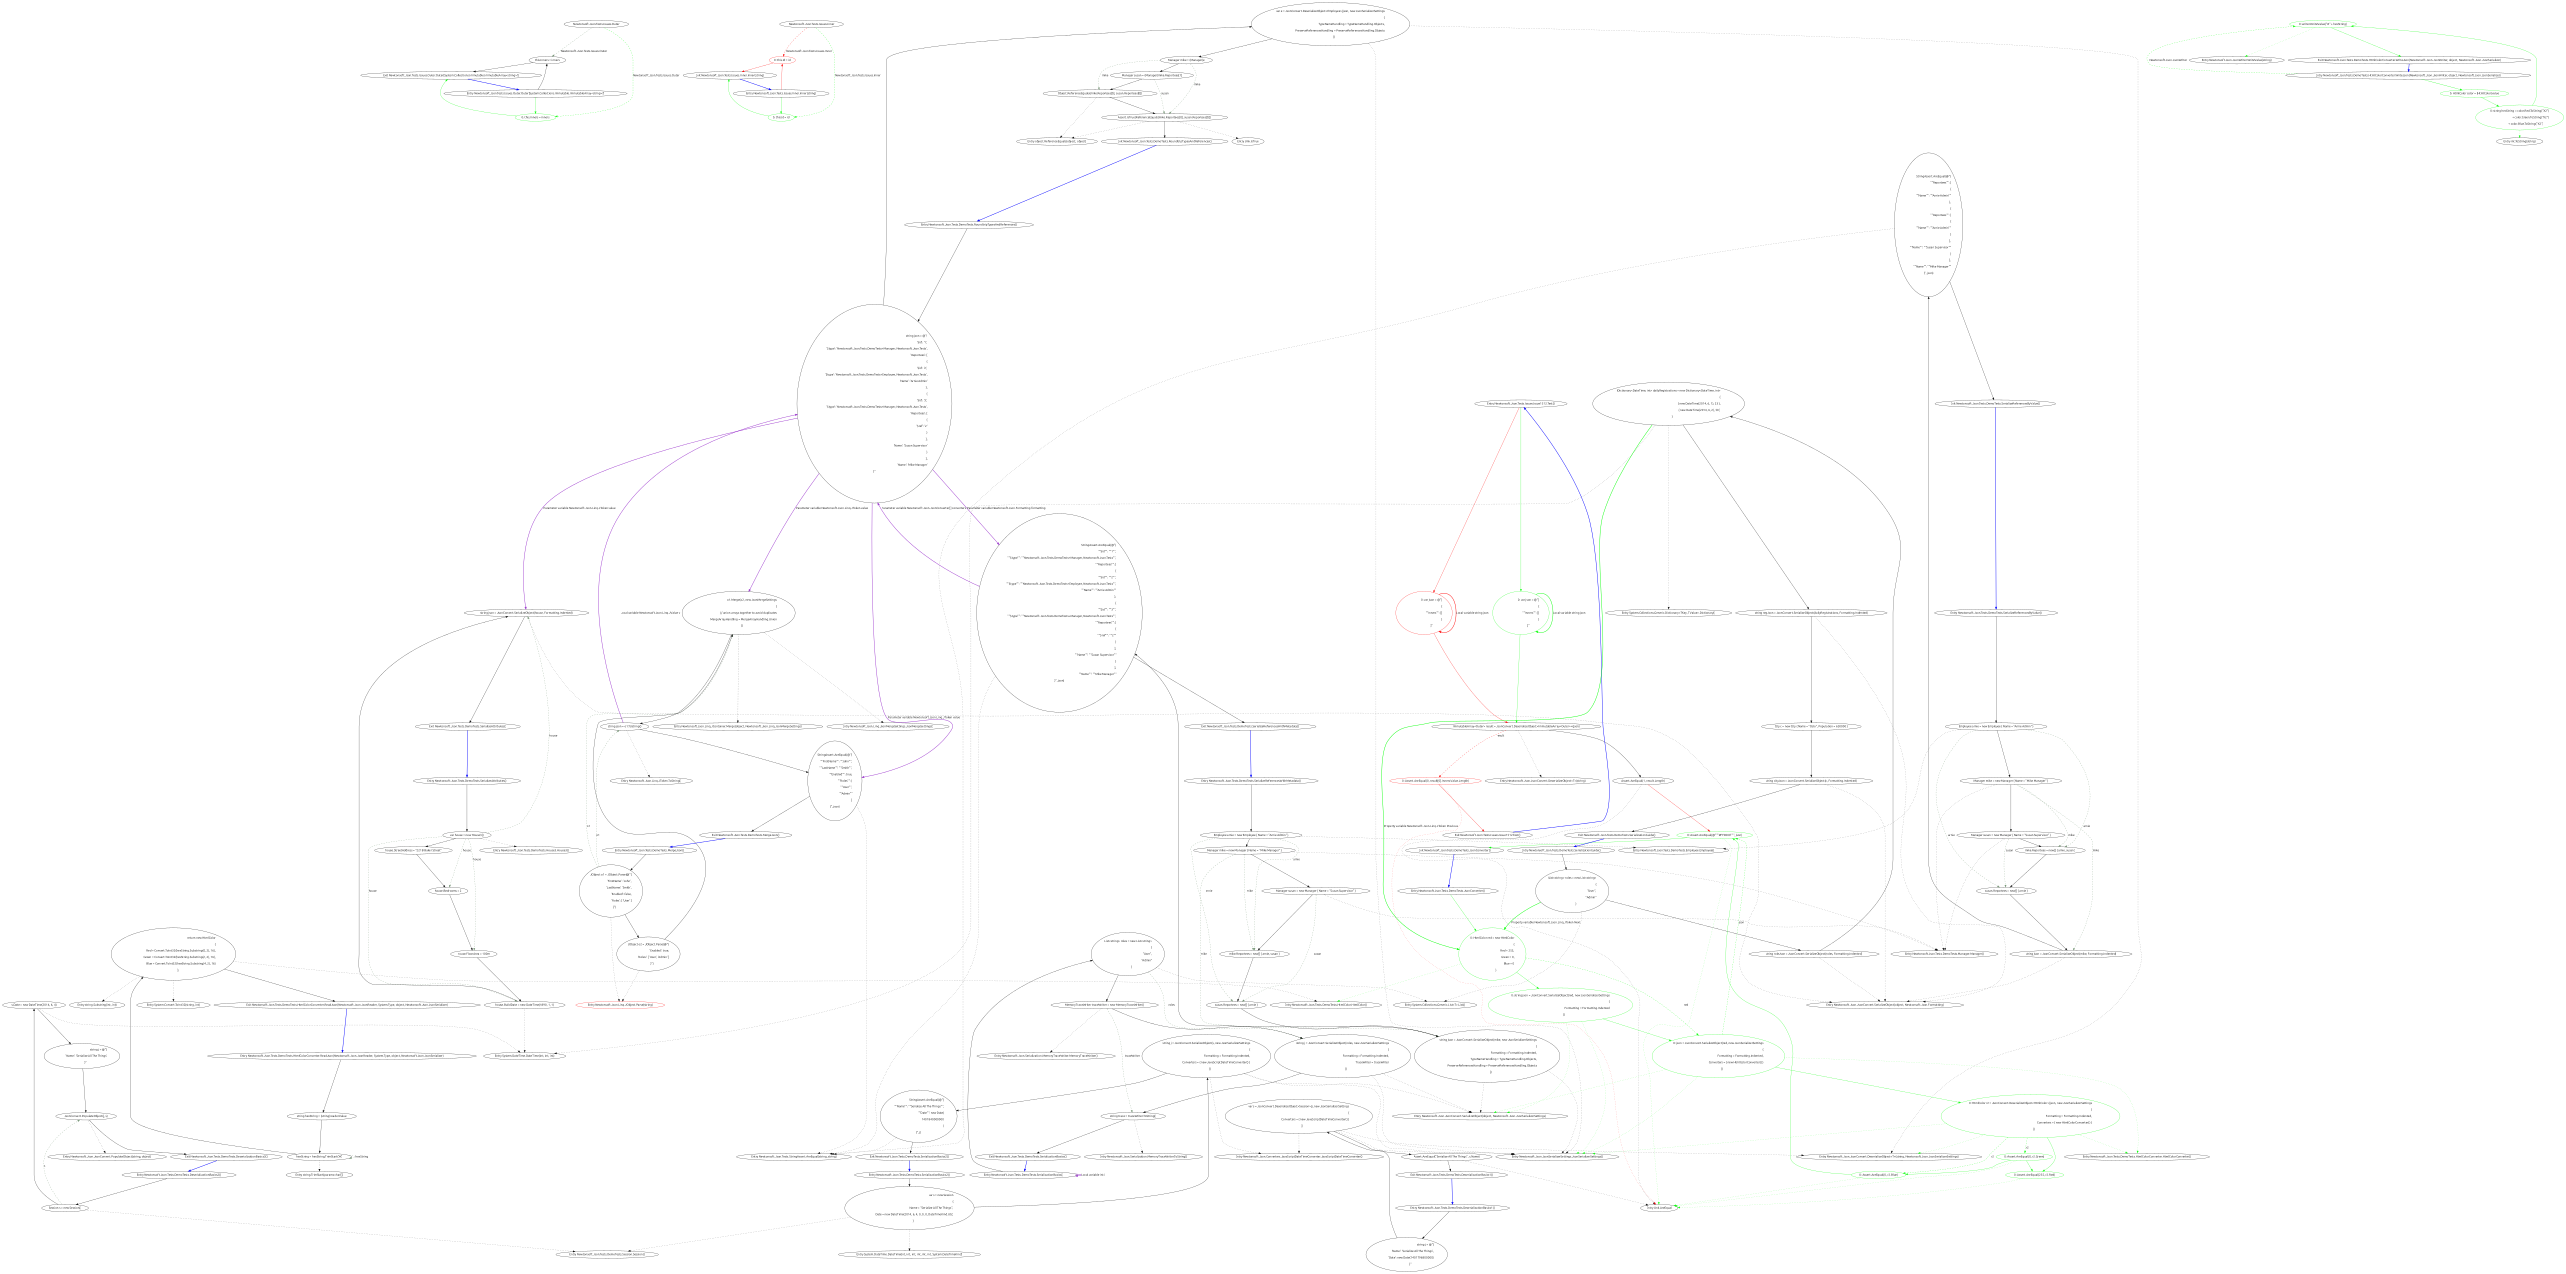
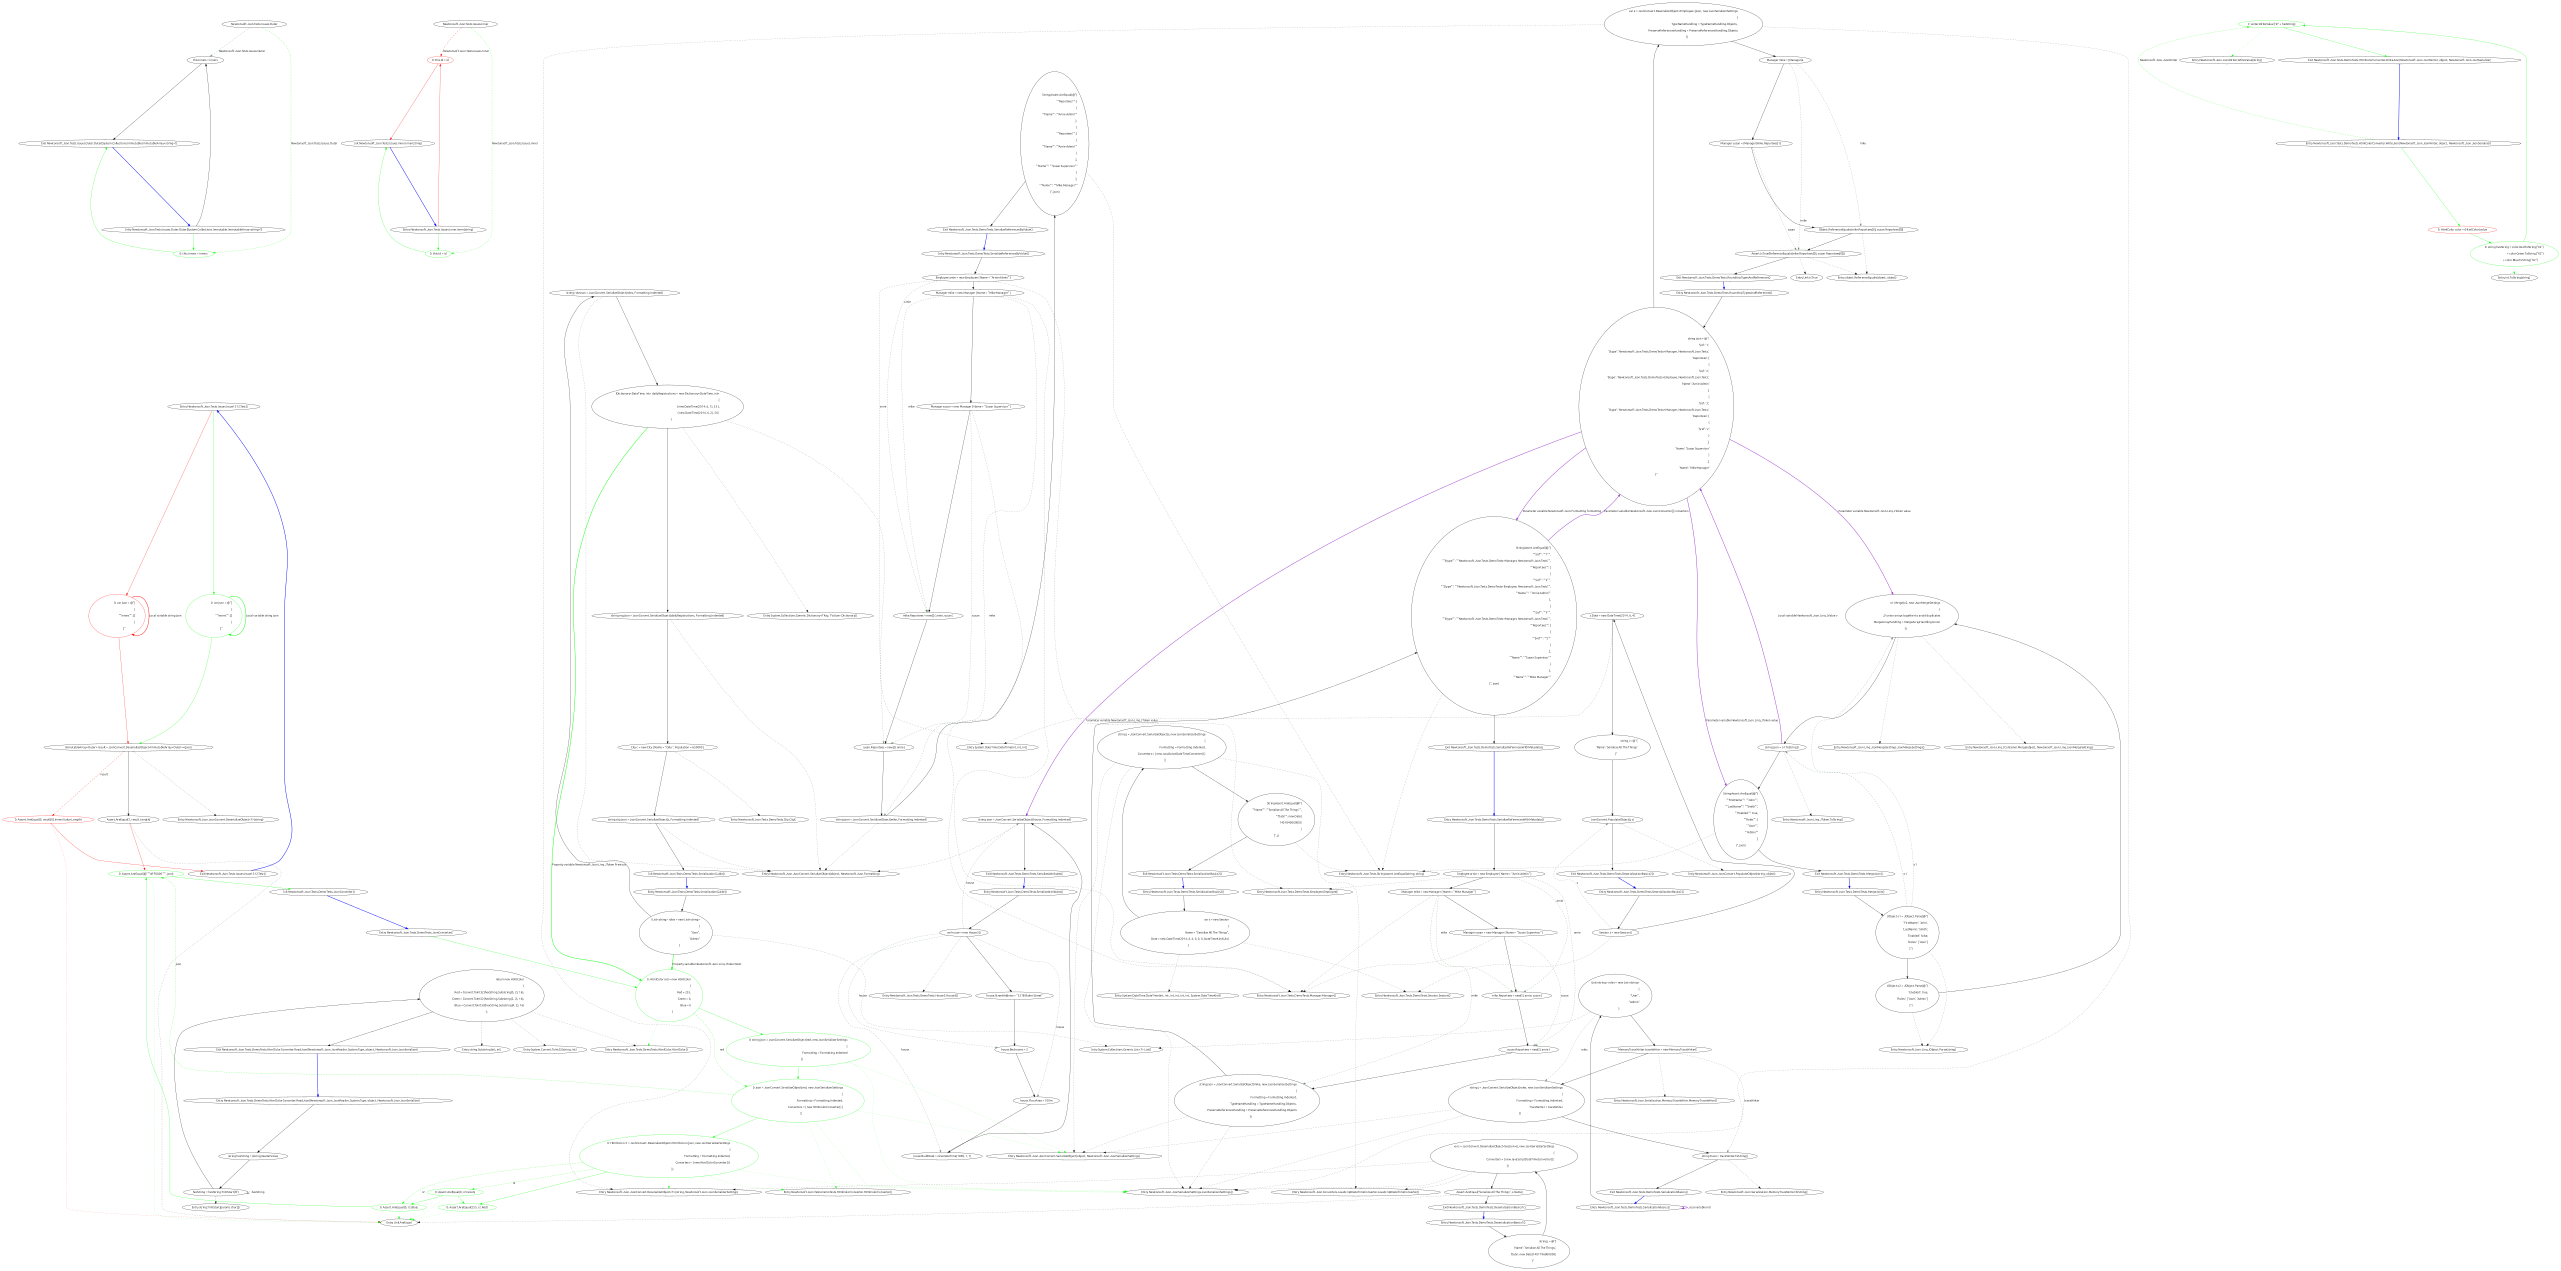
node "0: HtmlColor color = (HtmlColor)value": color green -> red
node "Entry Newtonsoft.Json.Tests.DemoTests.City.City()": added
node "Entry Newtonsoft.Json.Linq.JObject.Parse(string)": color red -> black
edge "house.BuildDate = new DateTime(1890, 1, 1)" -> "Entry System.DateTime.DateTime(int, int, int)": removed
